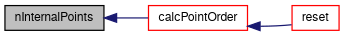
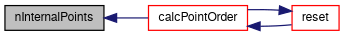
edge "calcPointOrder" -> "reset": added
